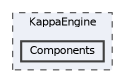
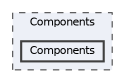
cluster "KappaEngine": label "KappaEngine" -> "Components"
